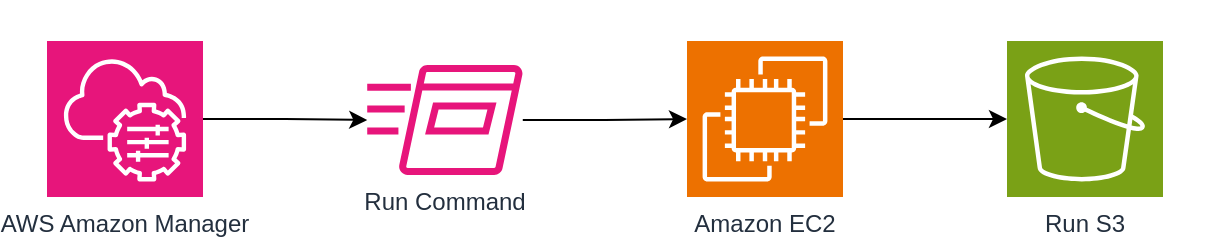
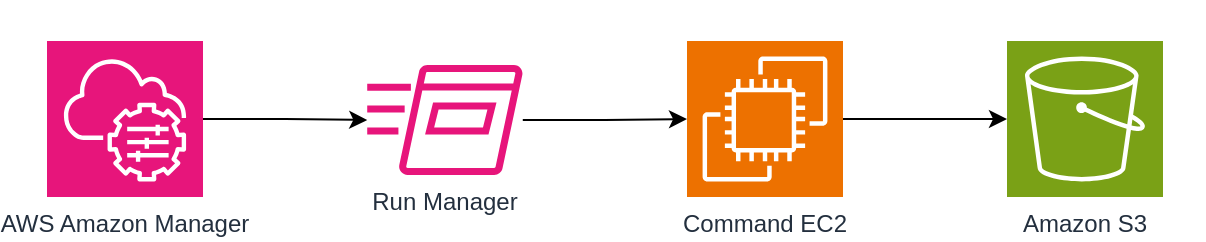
node "Run Command": label "Run Command" -> "Run Manager"
node "Amazon EC2": label "Amazon EC2" -> "Command EC2"
node "Run S3": label "Run S3" -> "Amazon S3"
